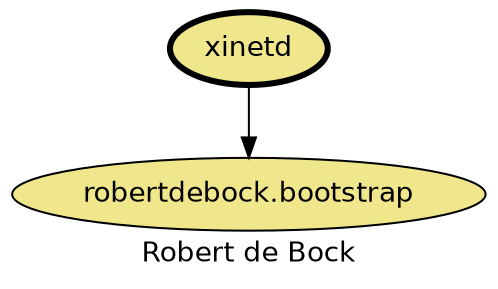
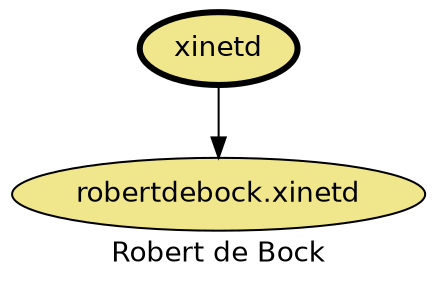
node "robertdebock.bootstrap": label "robertdebock.bootstrap" -> "robertdebock.xinetd"
